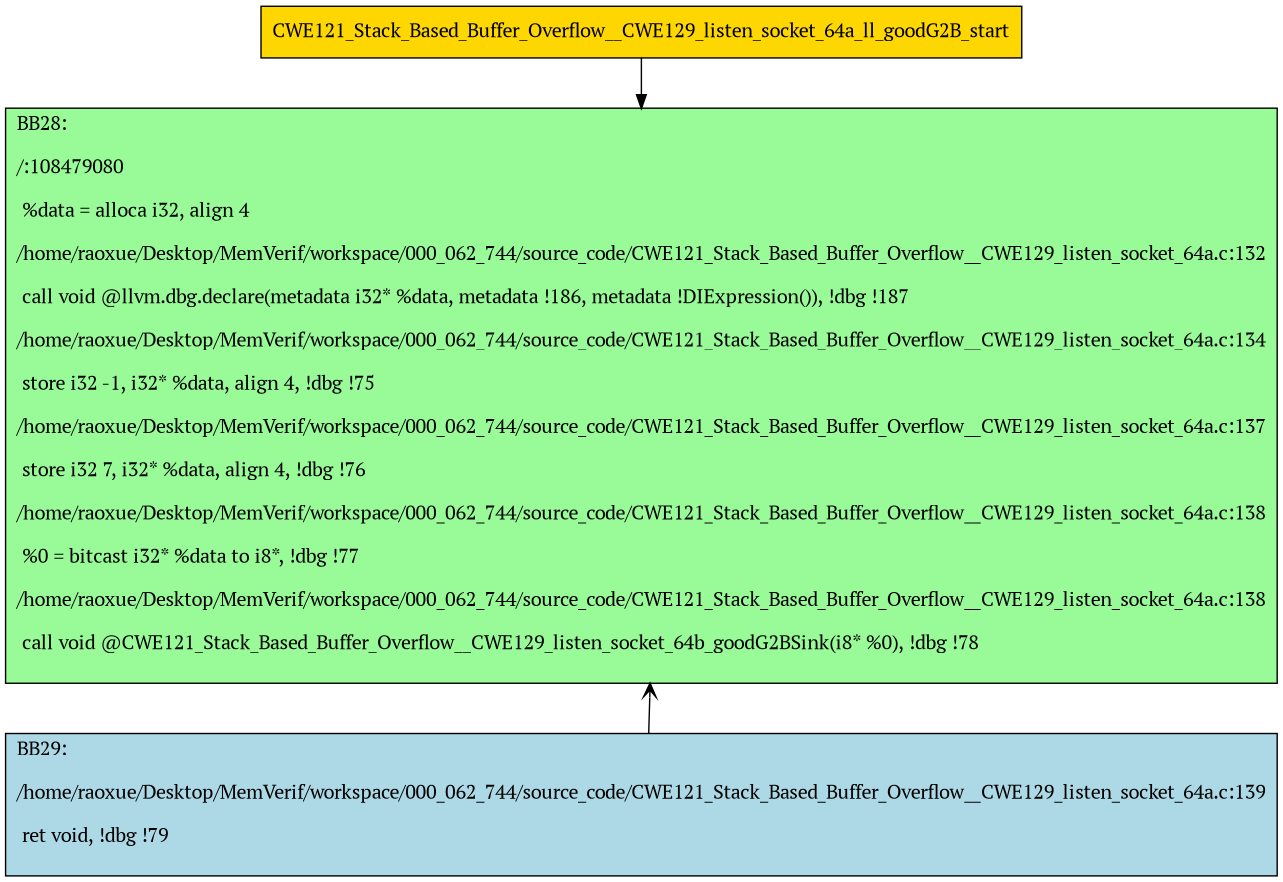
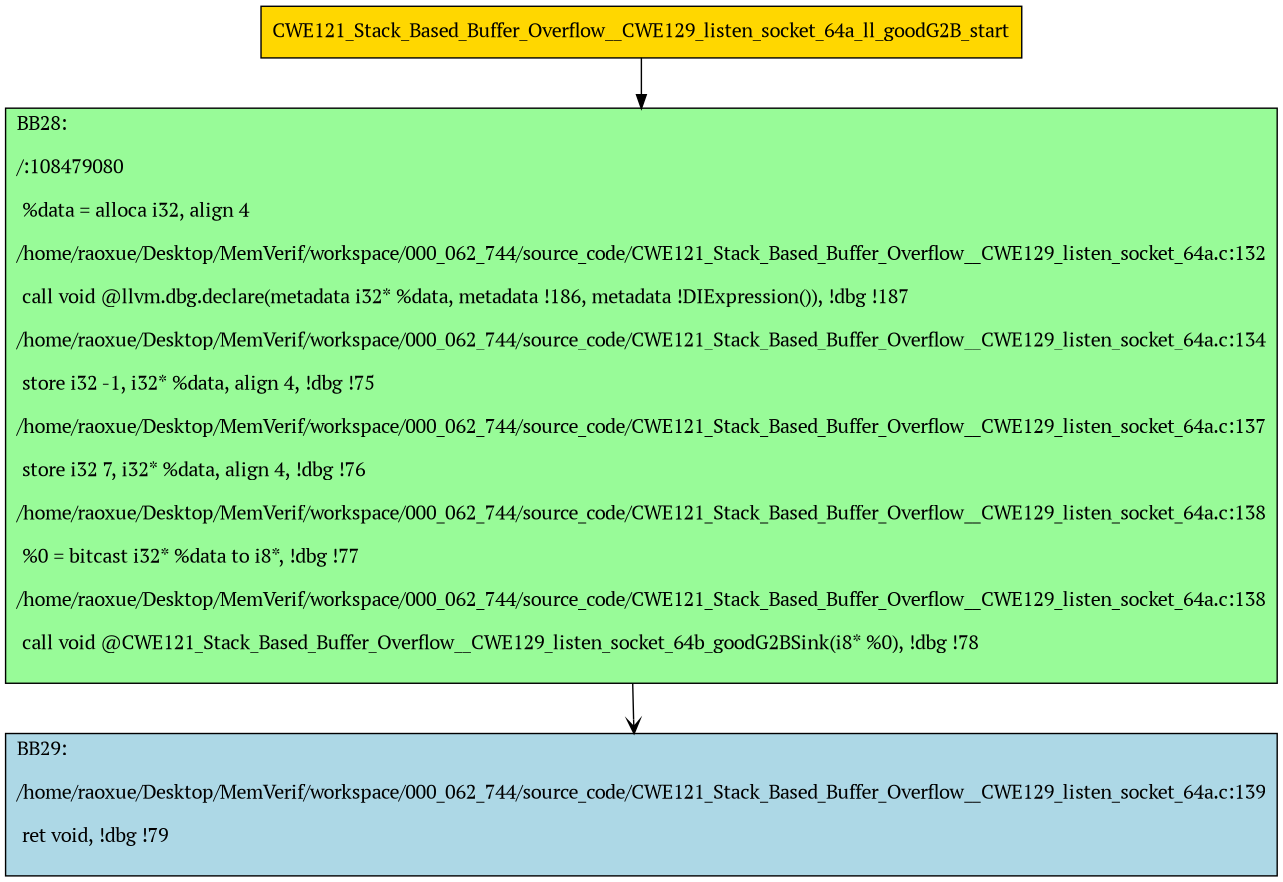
edge "BB29:" -> "BB28:": reversed
